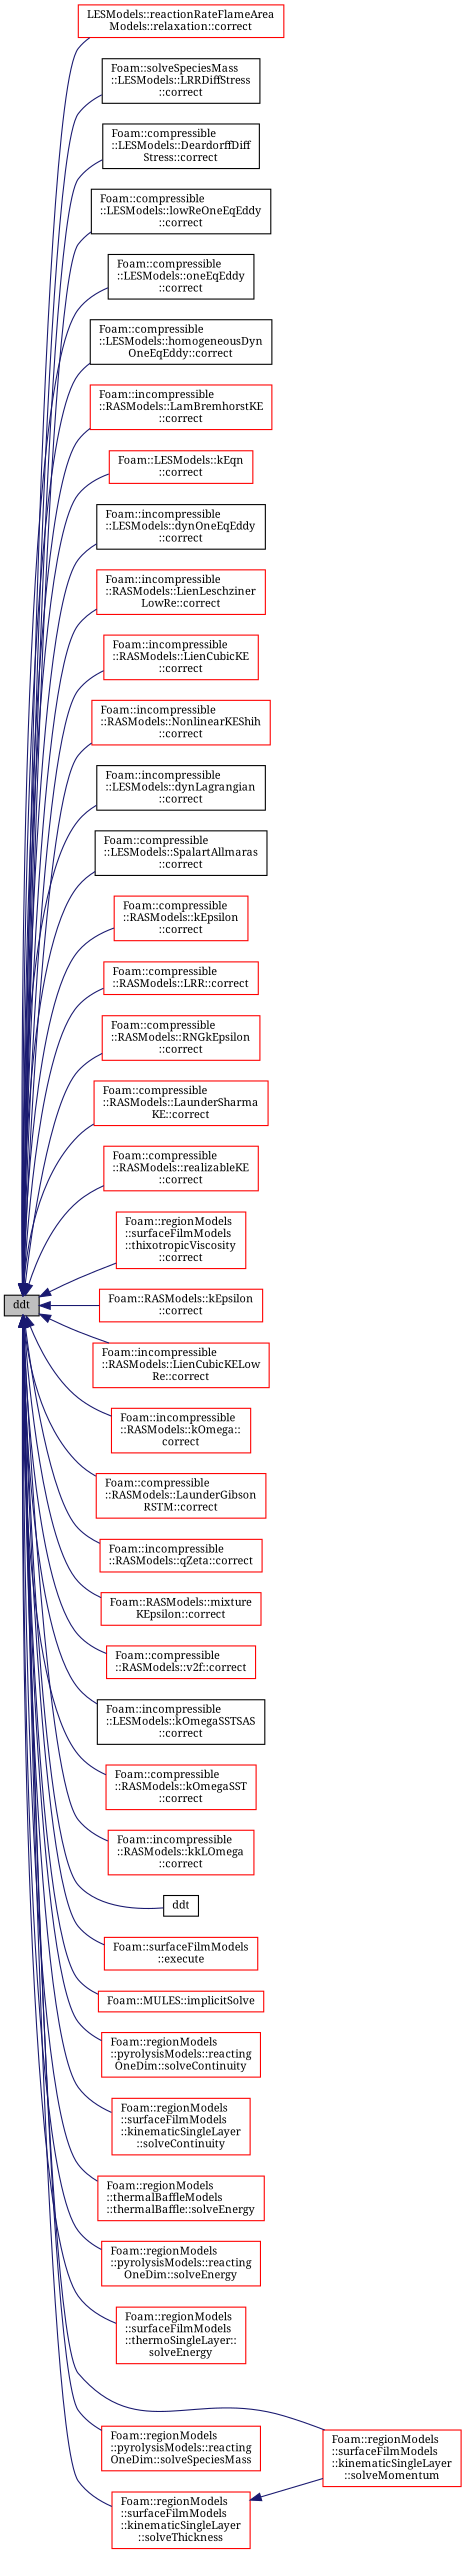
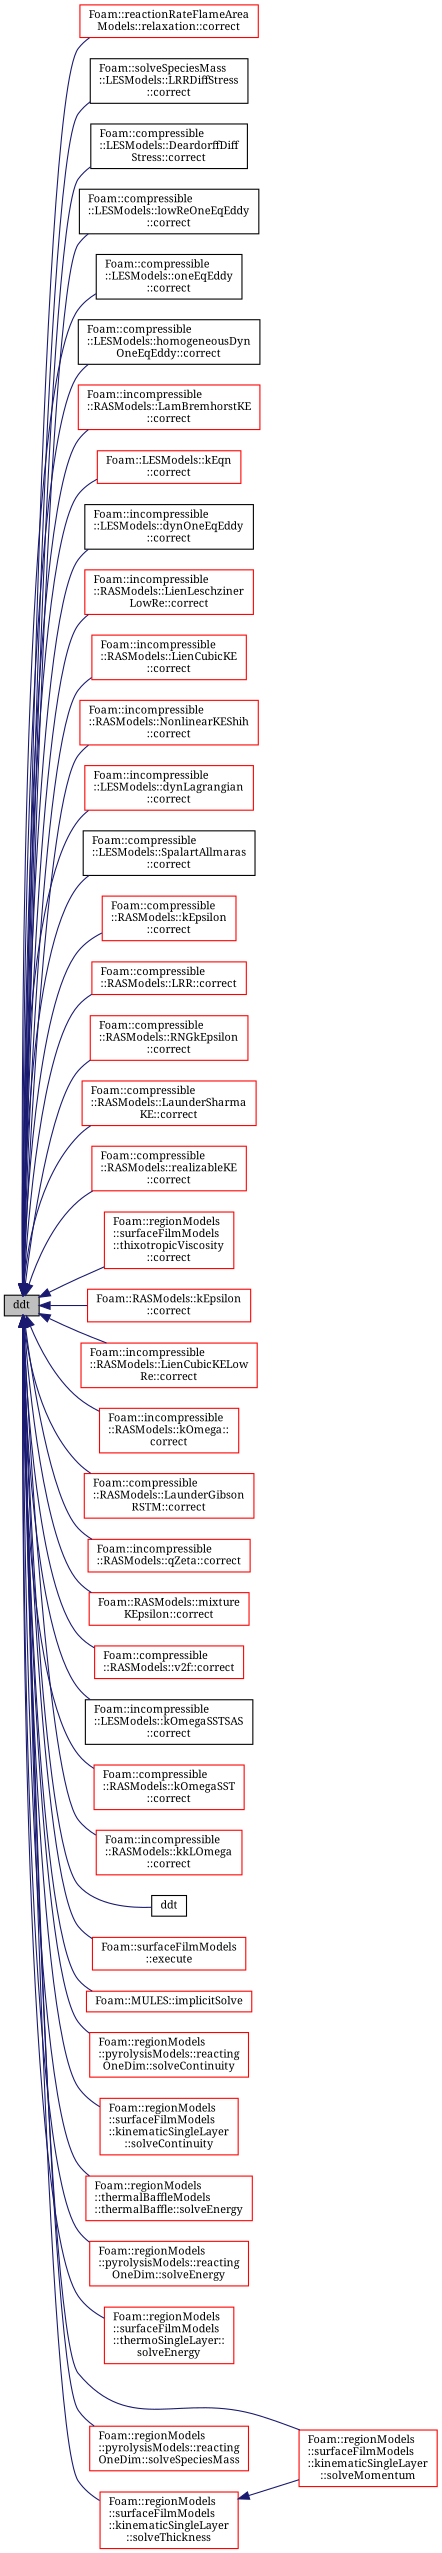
node "LESModels::reactionRateFlameArea Models::relaxation::correct": label "LESModels::reactionRateFlameArea Models::relaxation::correct" -> "Foam::reactionRateFlameArea Models::relaxation::correct"
node "Foam::incompressible ::LESModels::dynLagrangian ::correct": color black -> red
